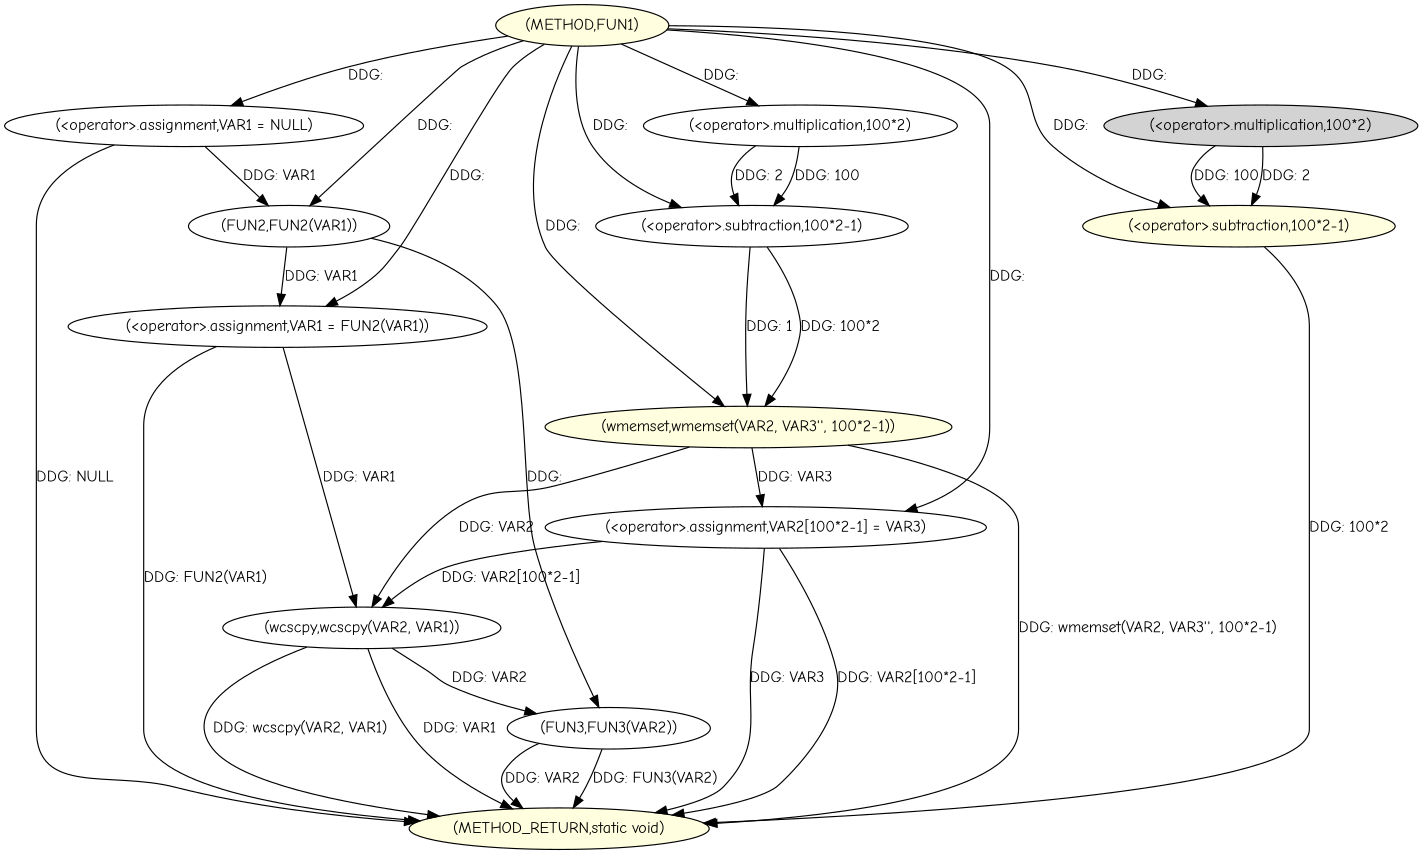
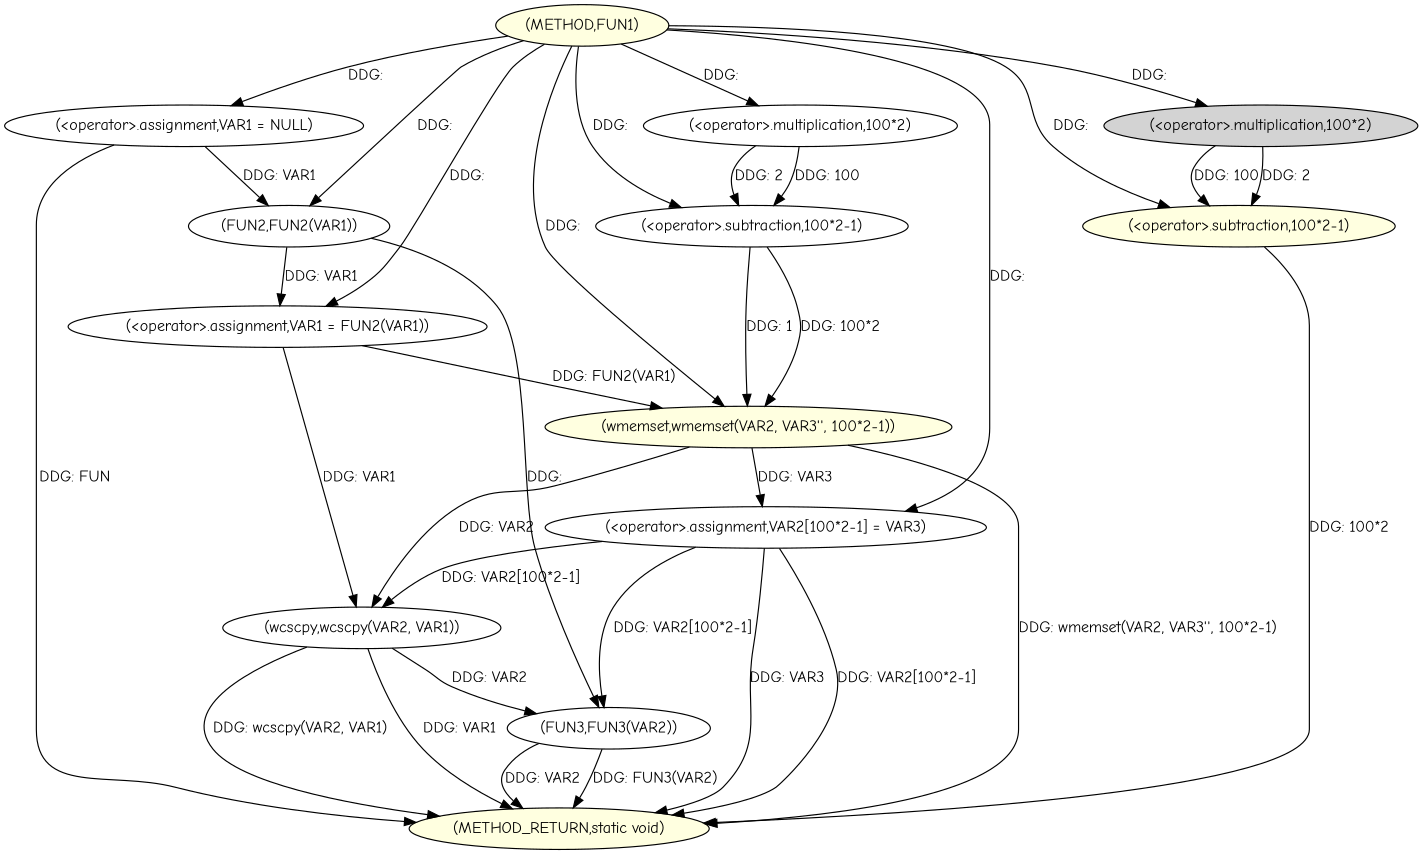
edge "(<operator>.assignment,VAR1 = NULL)" -> "(METHOD_RETURN,static void)": label "DDG: NULL" -> "DDG: FUN"
edge "(<operator>.assignment,VAR2[100*2-1] = VAR3)" -> "(FUN3,FUN3(VAR2))": added, label "DDG: VAR2[100*2-1]"
edge "(<operator>.assignment,VAR1 = FUN2(VAR1))" -> "(METHOD_RETURN,static void)": now "(<operator>.assignment,VAR1 = FUN2(VAR1))" -> "(wmemset,wmemset(VAR2, VAR3'', 100*2-1))"
